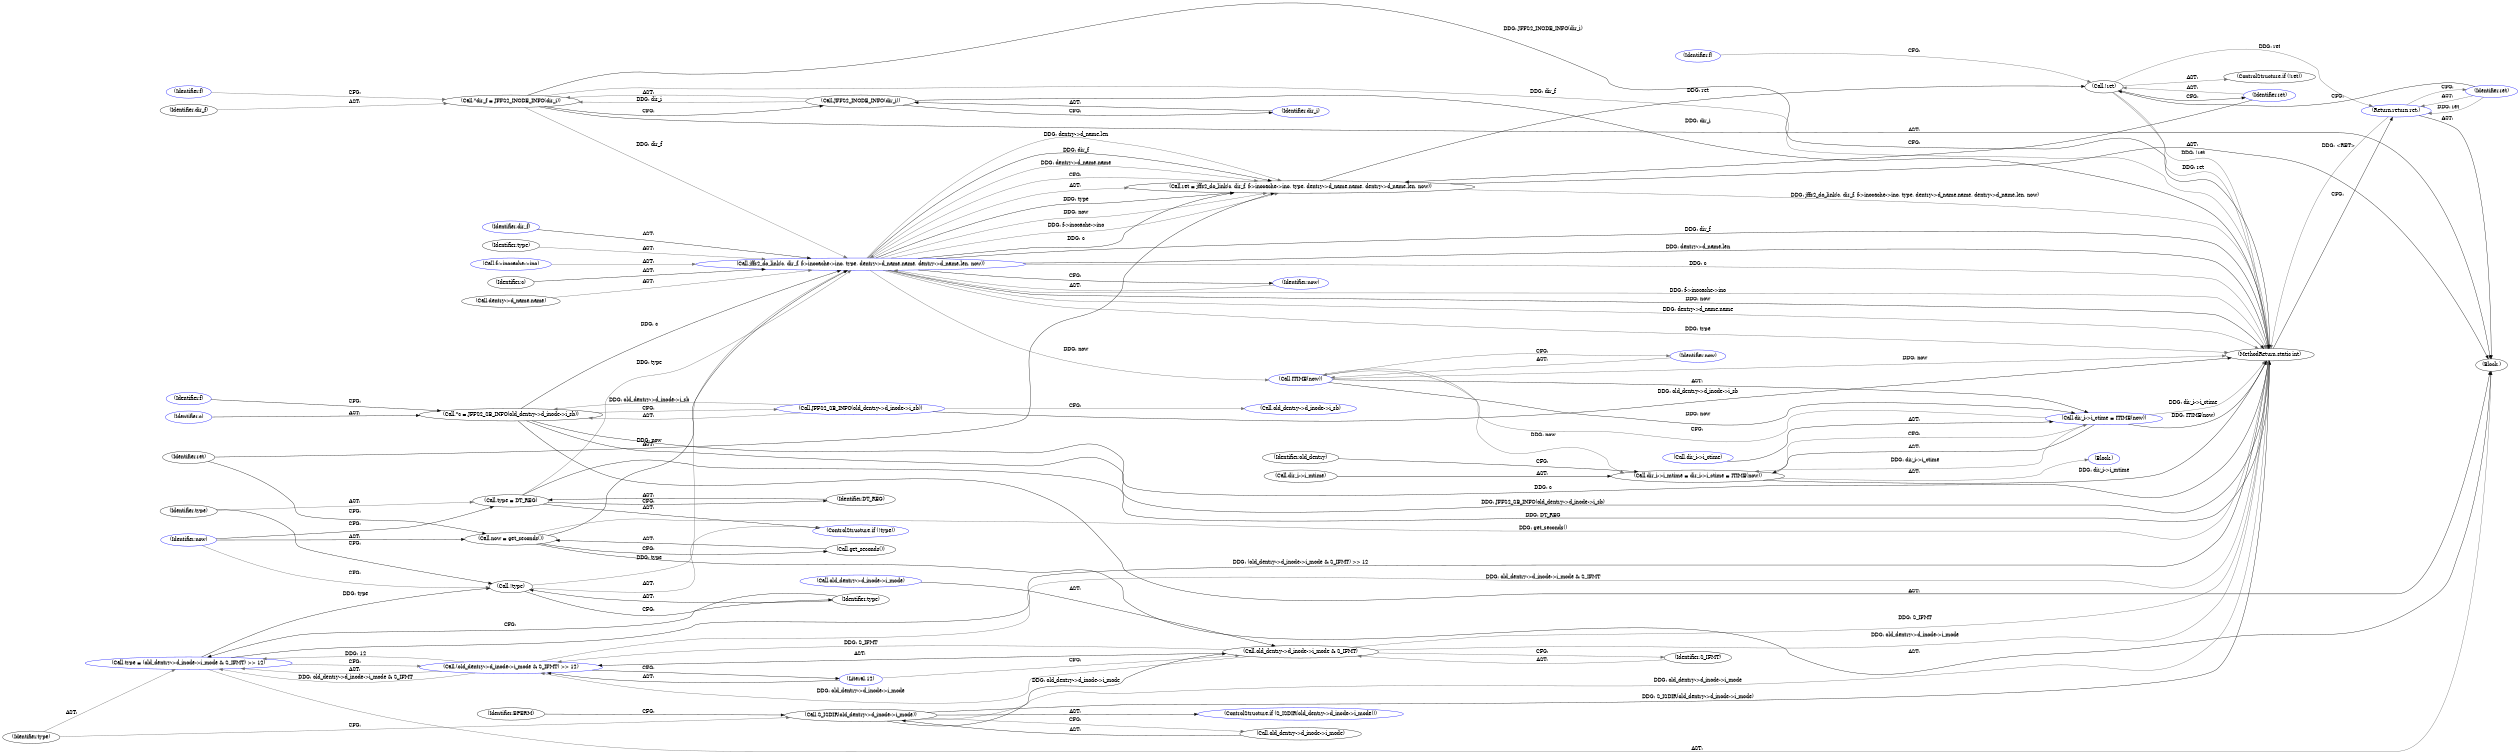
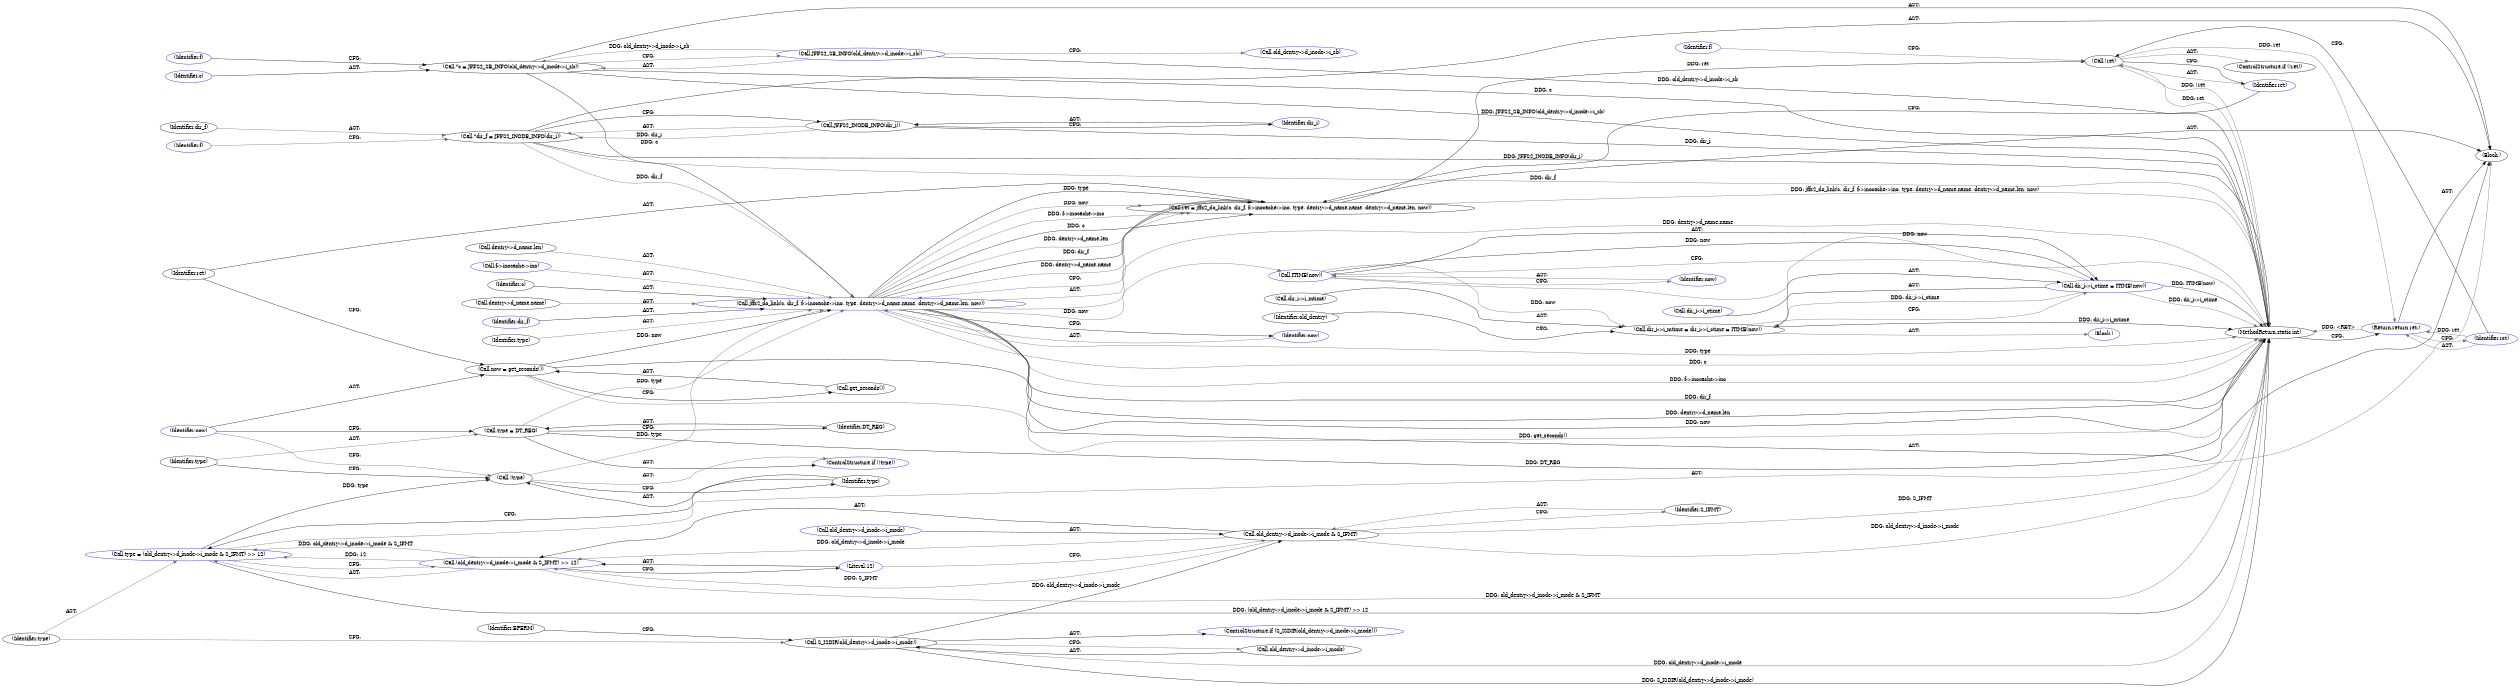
node "(Call,dentry->d_name.len)": added
